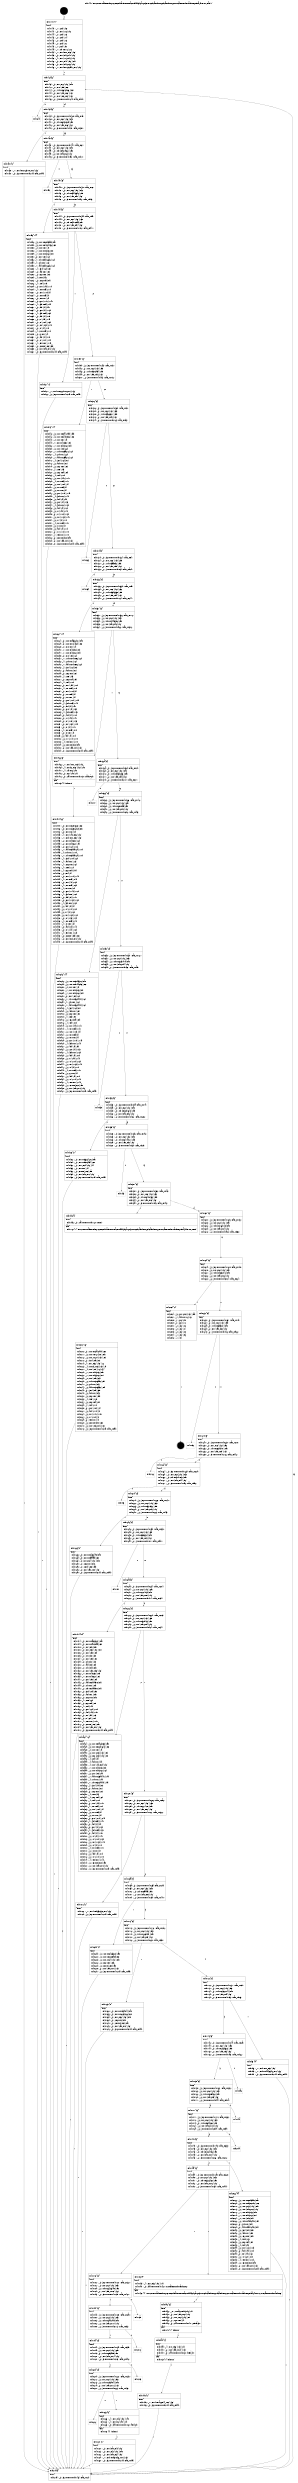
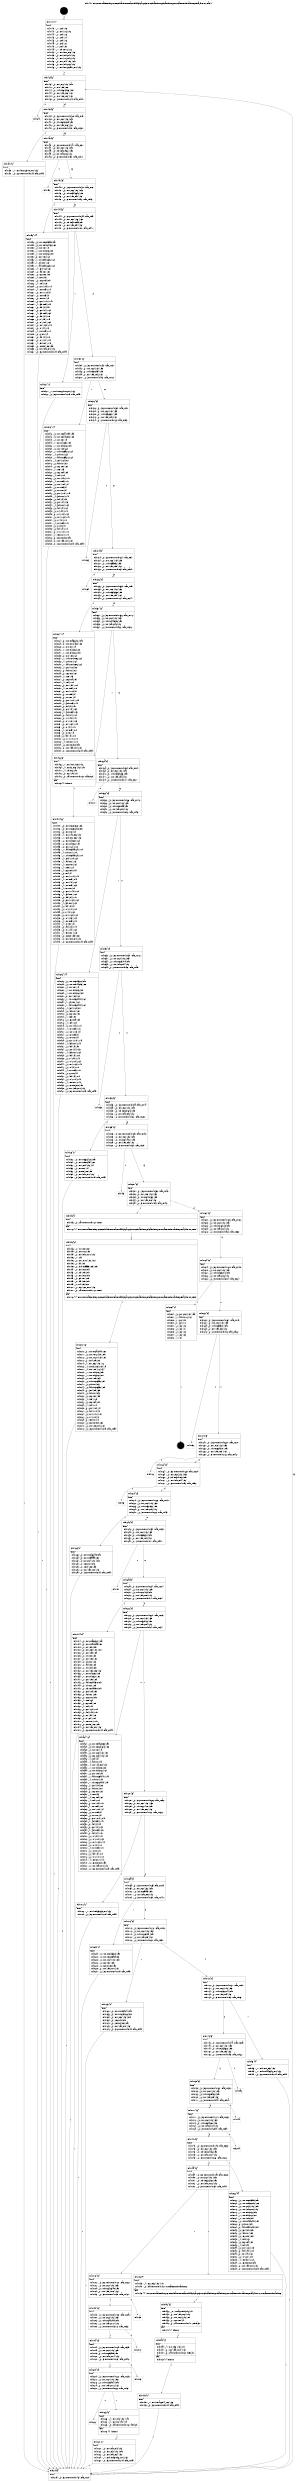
node "0x401bd8 [52]": added
